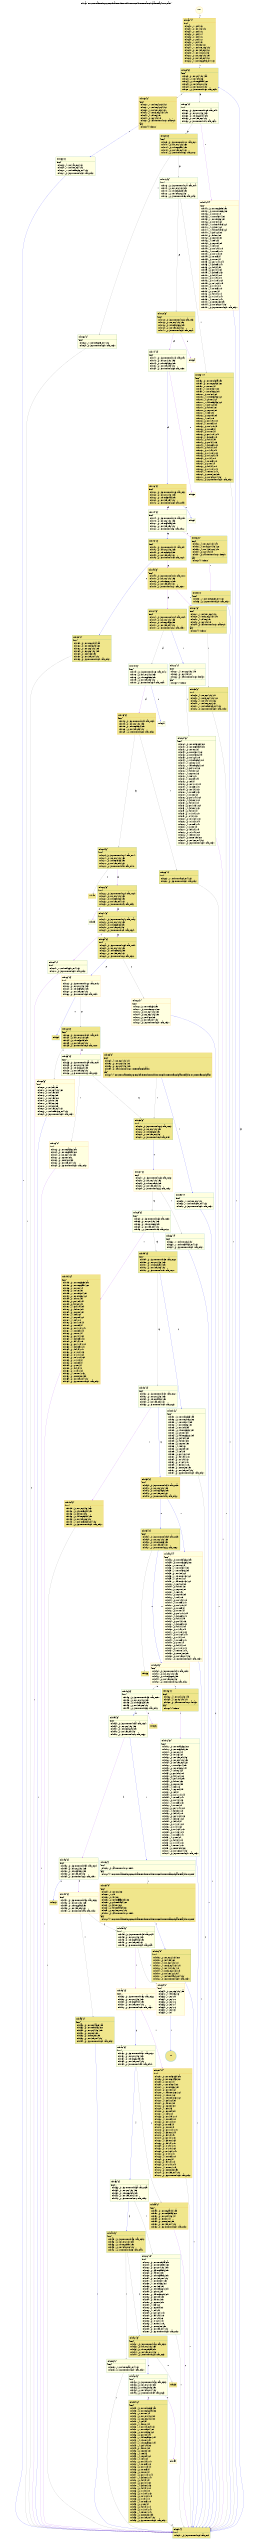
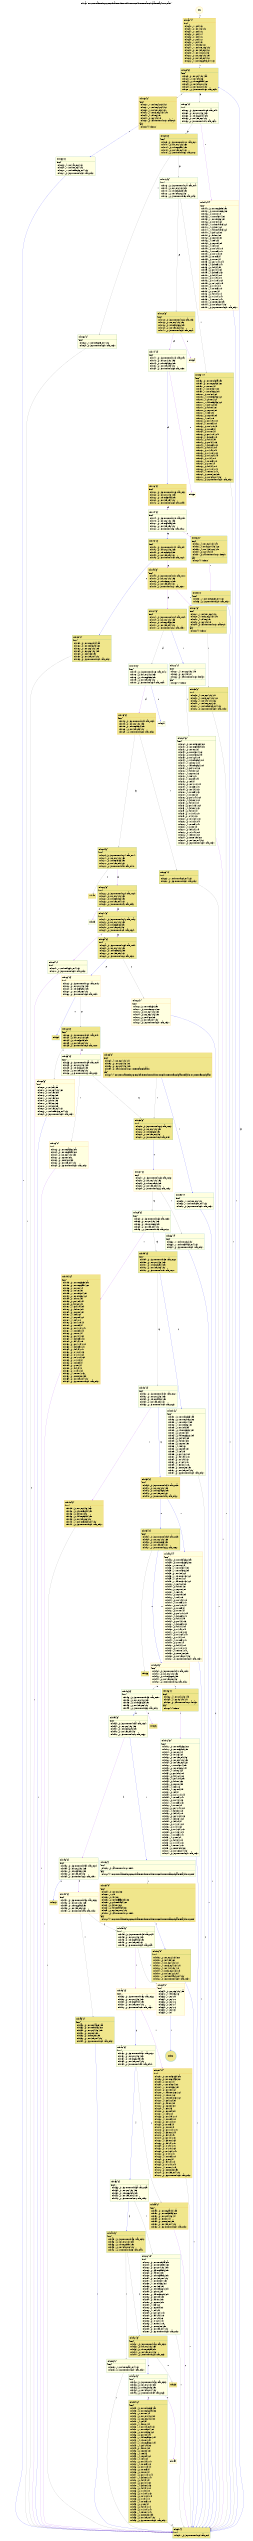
node "Users": label "Users" -> "Entry"
node "0x40223d": removed
node "Exit": label "Exit" -> "Desktop"
